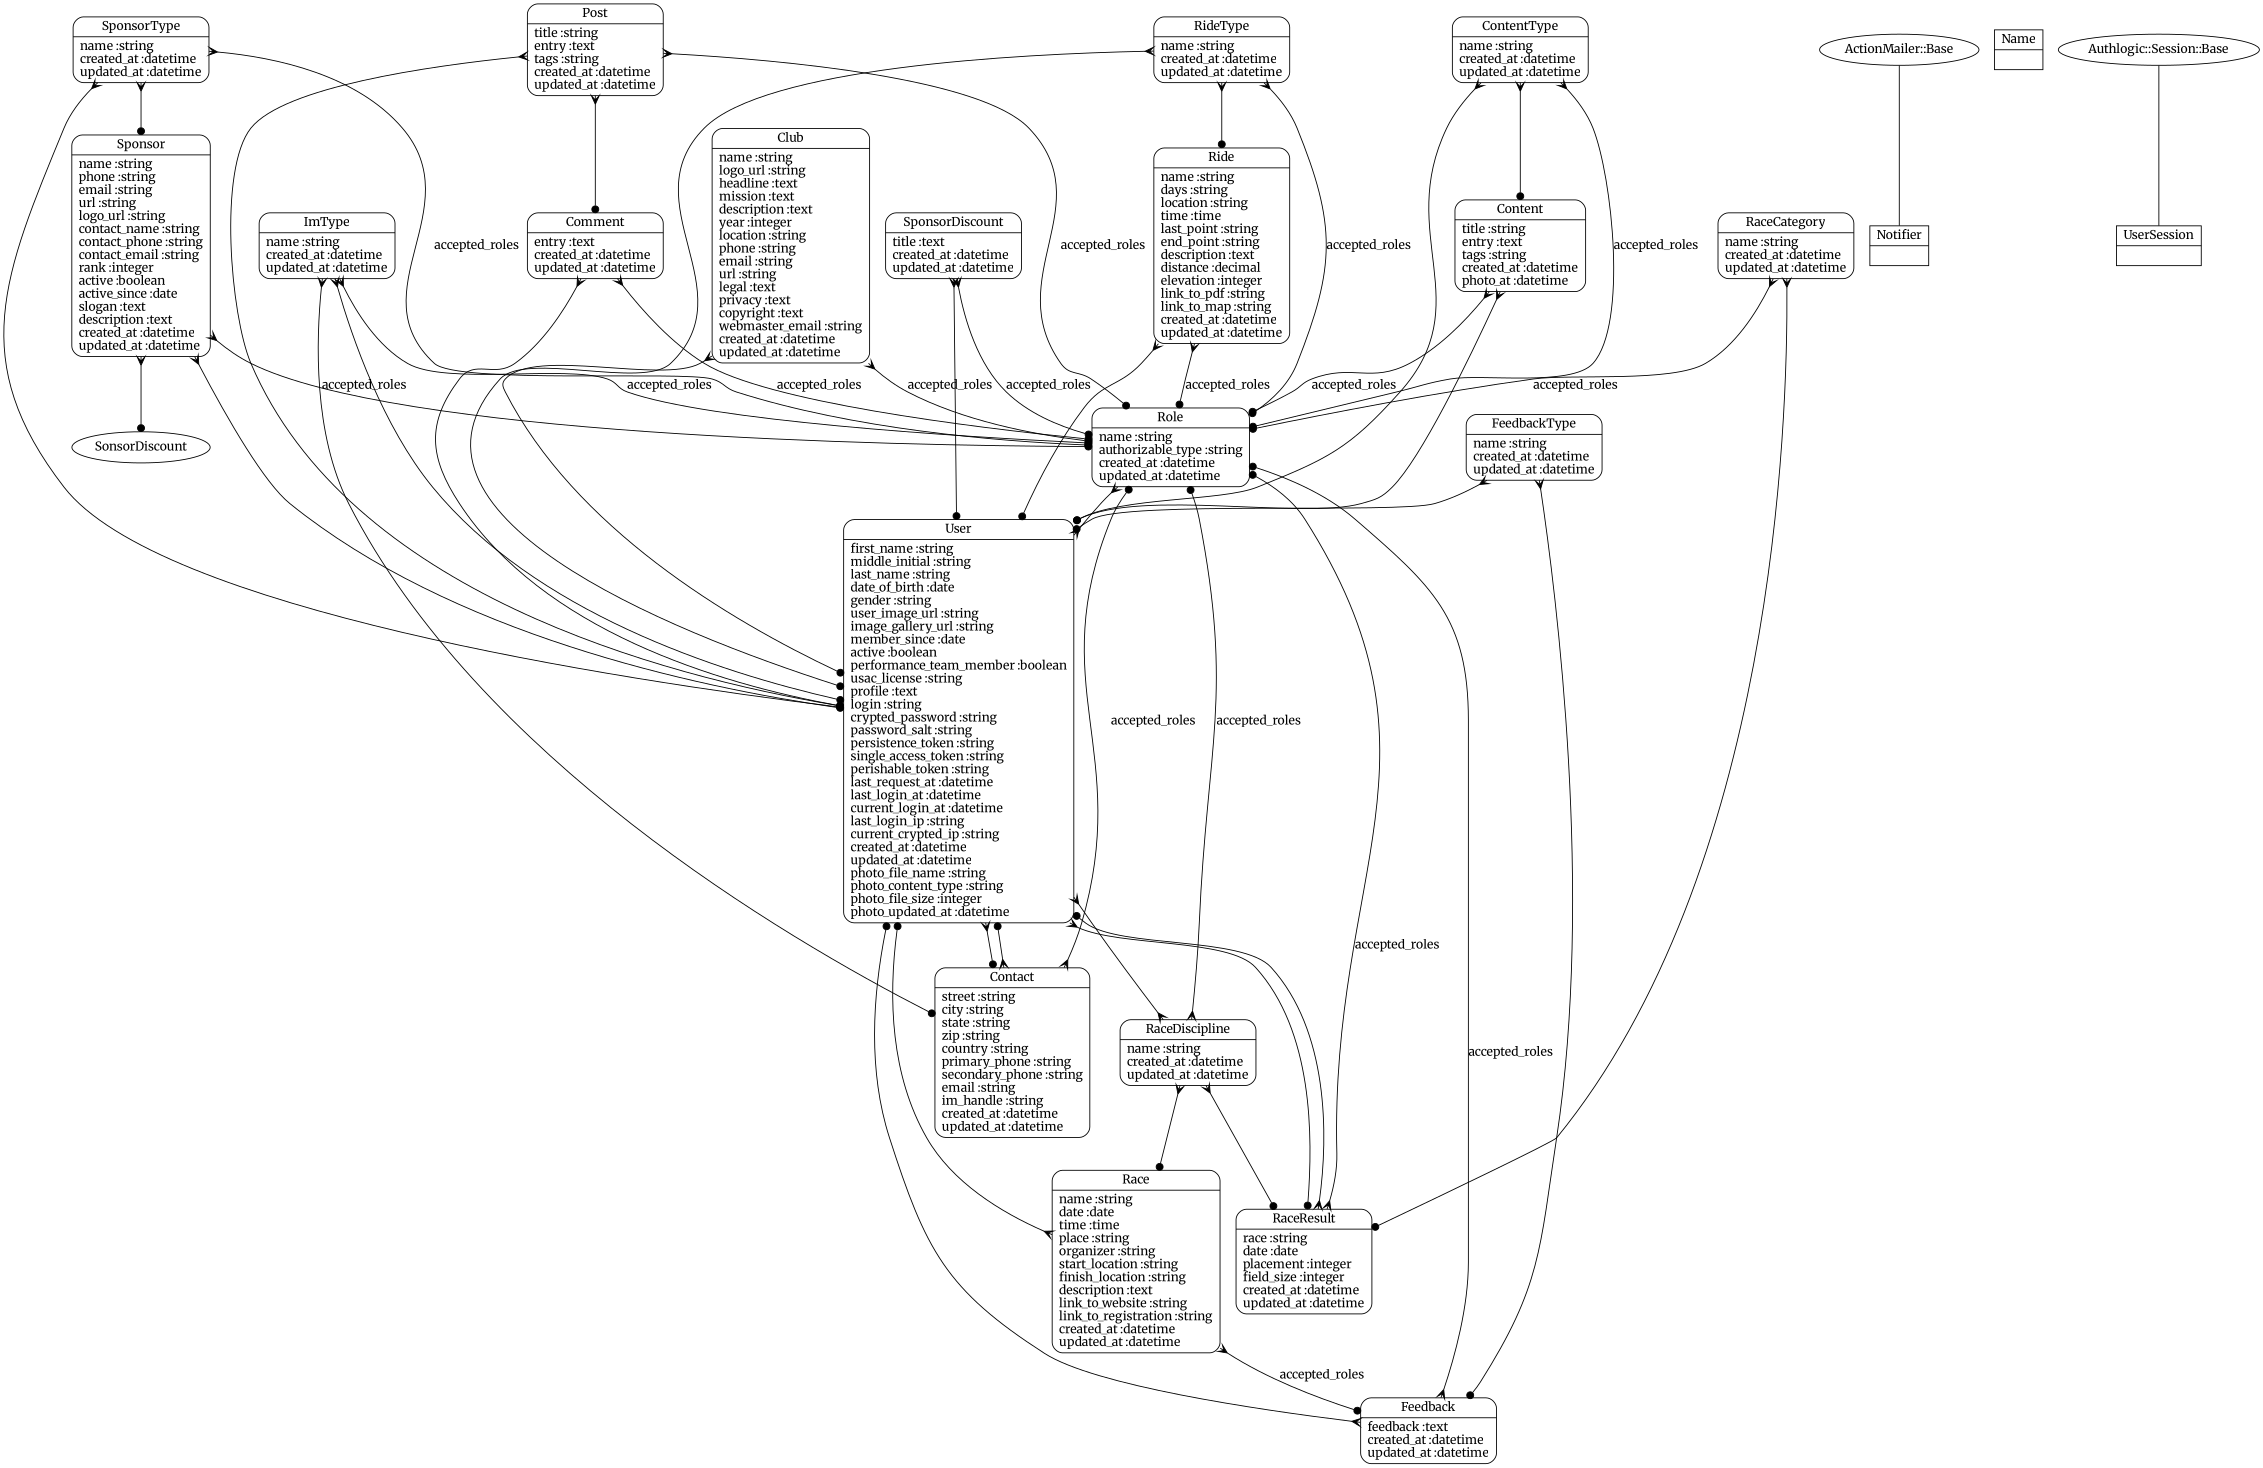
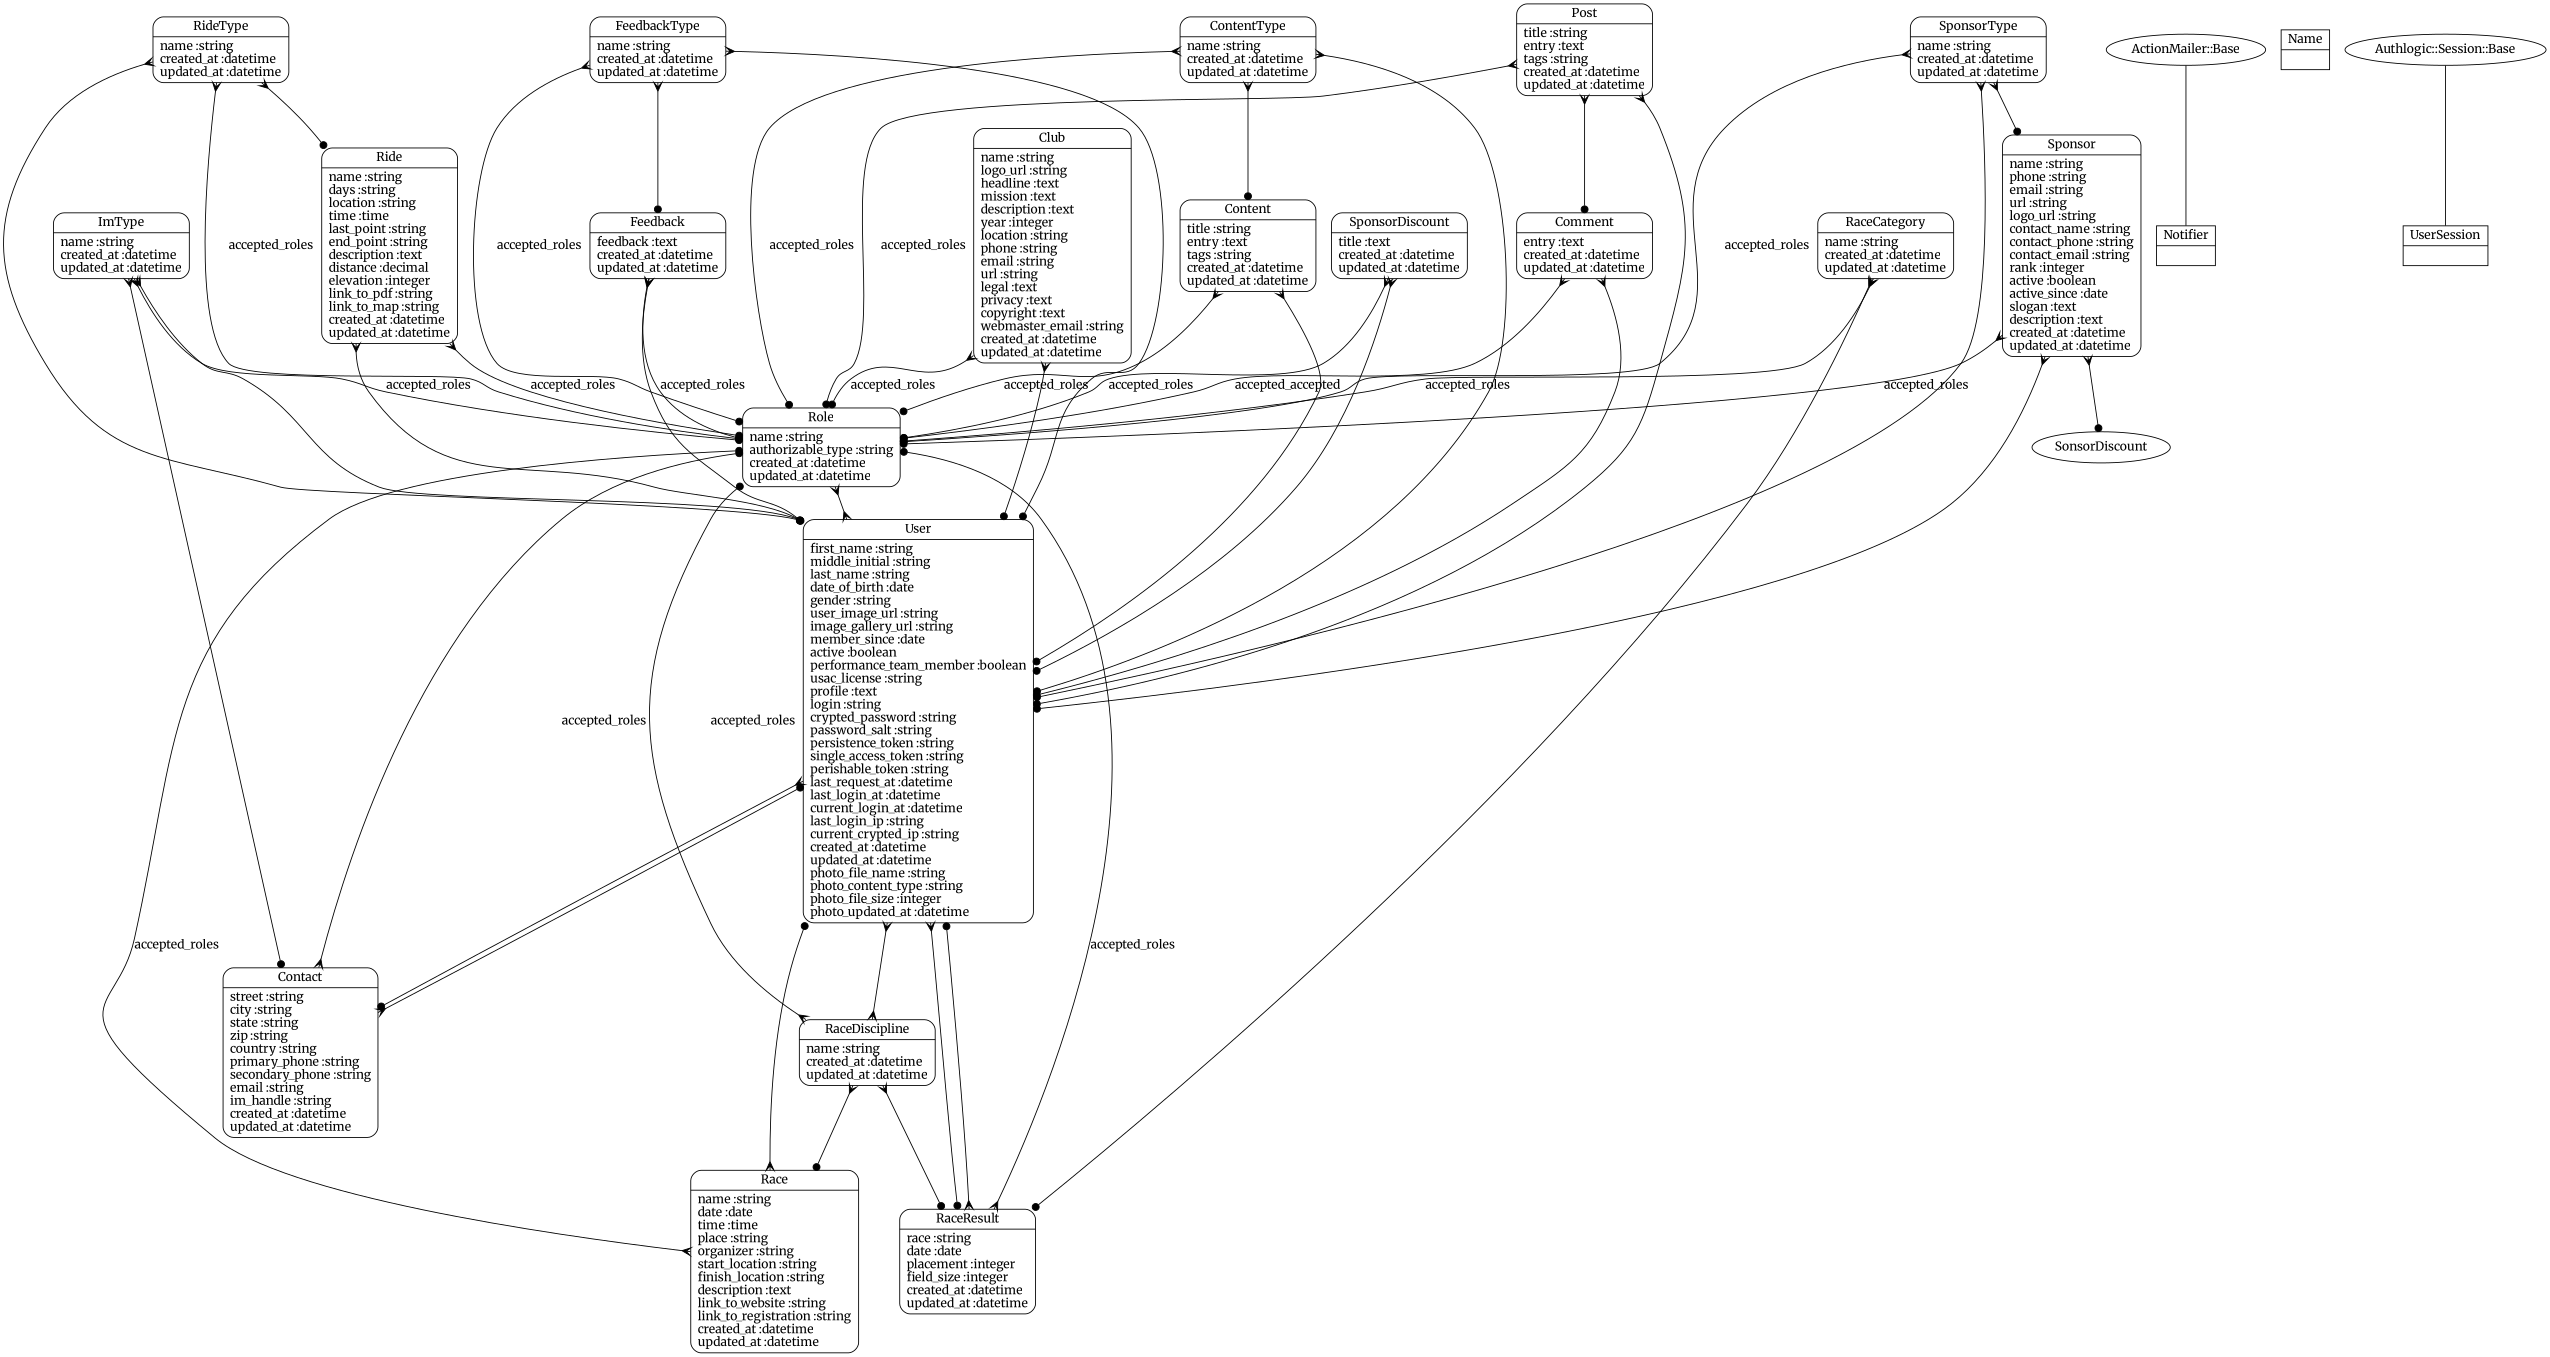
node "Content": text "photo_at :datetime" -> "updated_at :datetime"
edge "FeedbackType" -- "Role": added, label "accepted_roles"
edge "Comment" -- "Role": label "accepted_roles" -> "accepted_accepted"
edge "Race" -- "Feedback": now "Race" -- "Role"
